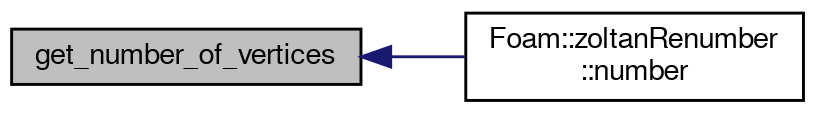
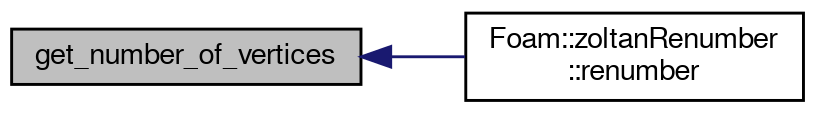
node "Foam::zoltanRenumber ::number": label "Foam::zoltanRenumber ::number" -> "Foam::zoltanRenumber ::renumber"
